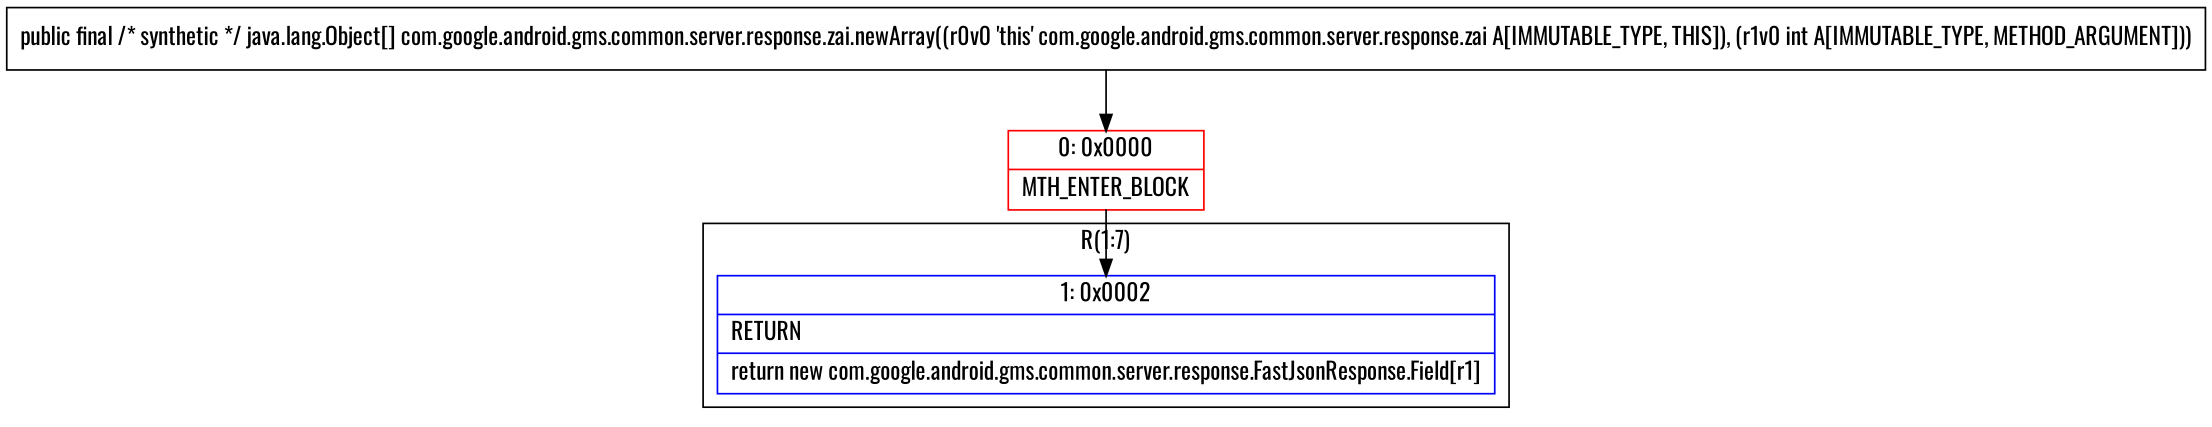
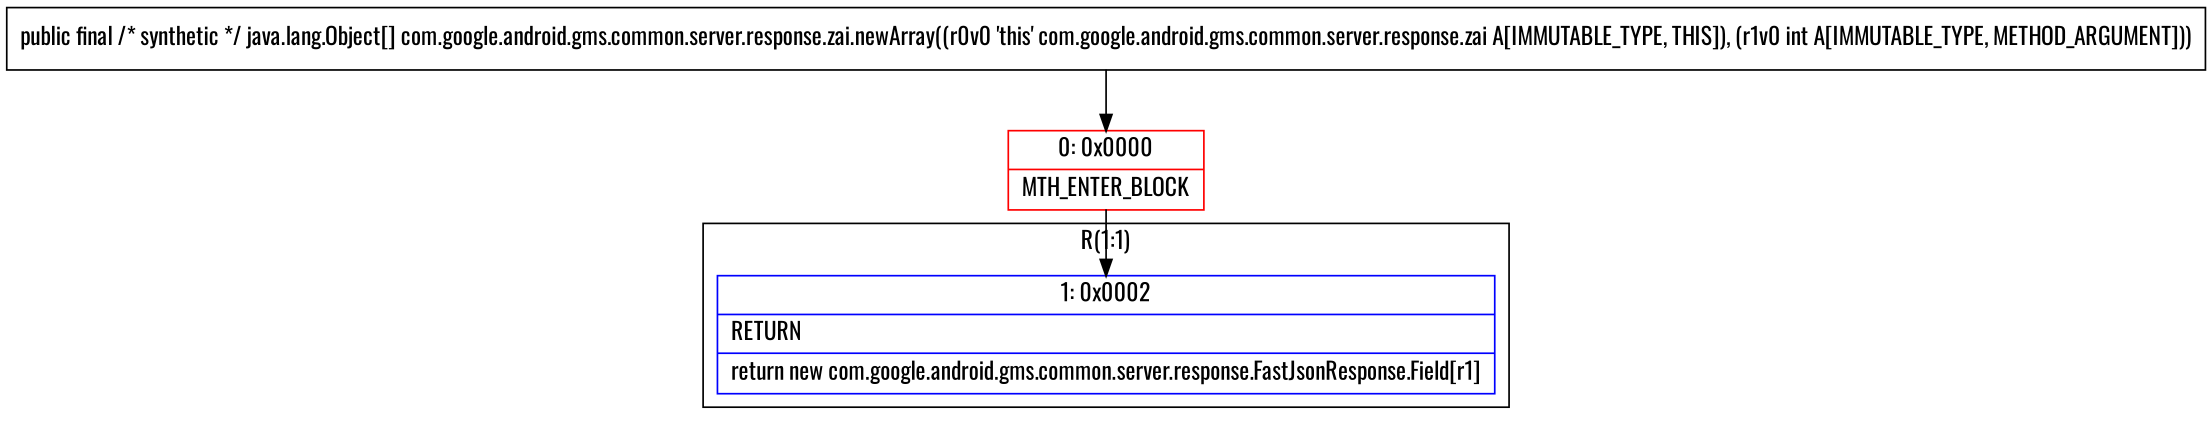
cluster "R(1:7)": label "R(1:7)" -> "R(1:1)"
